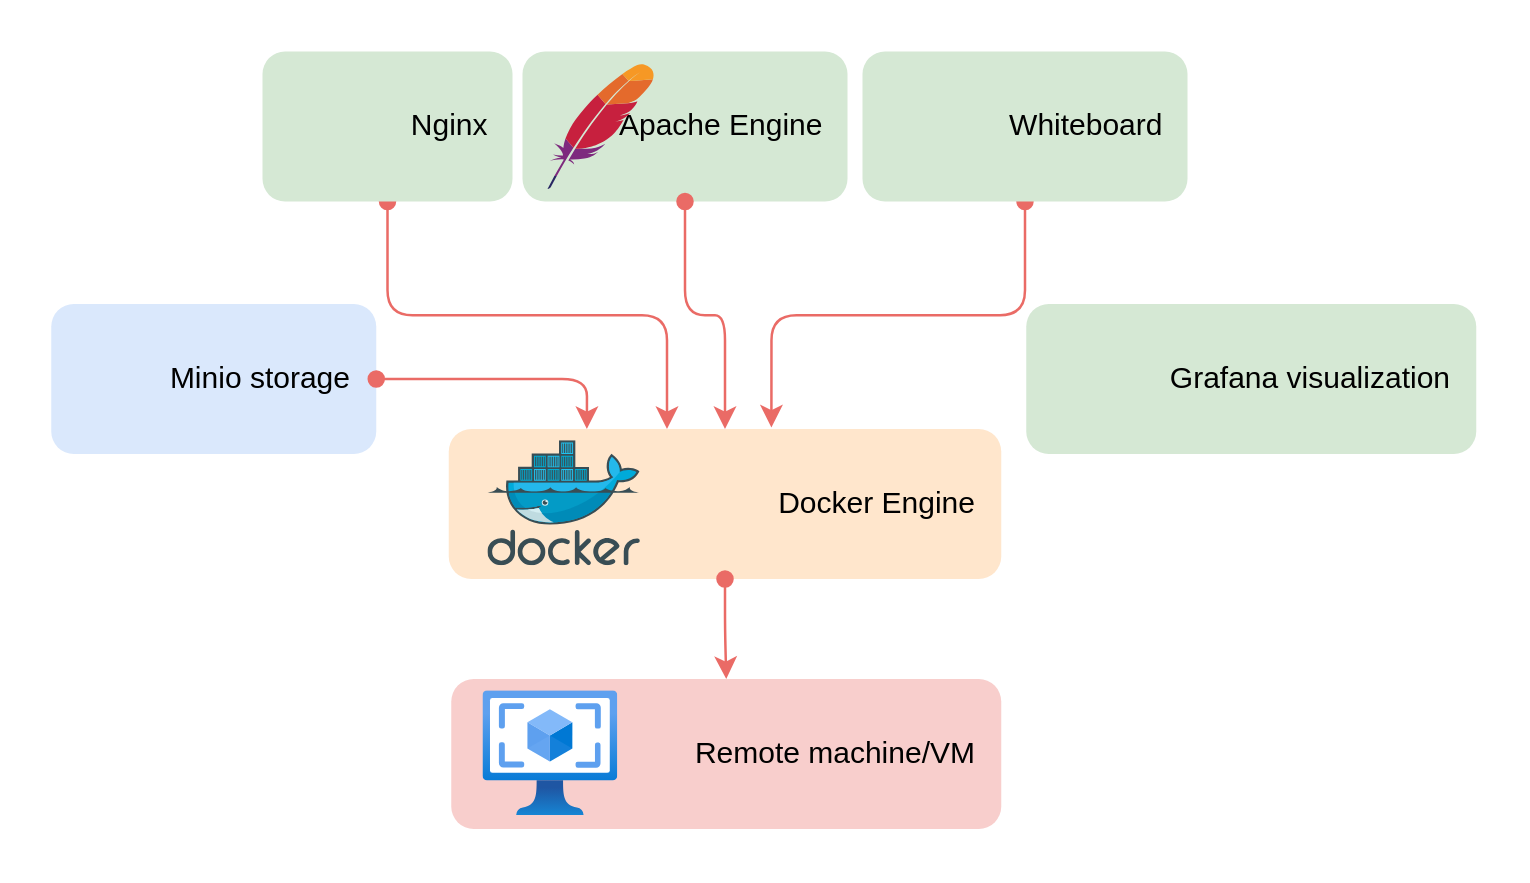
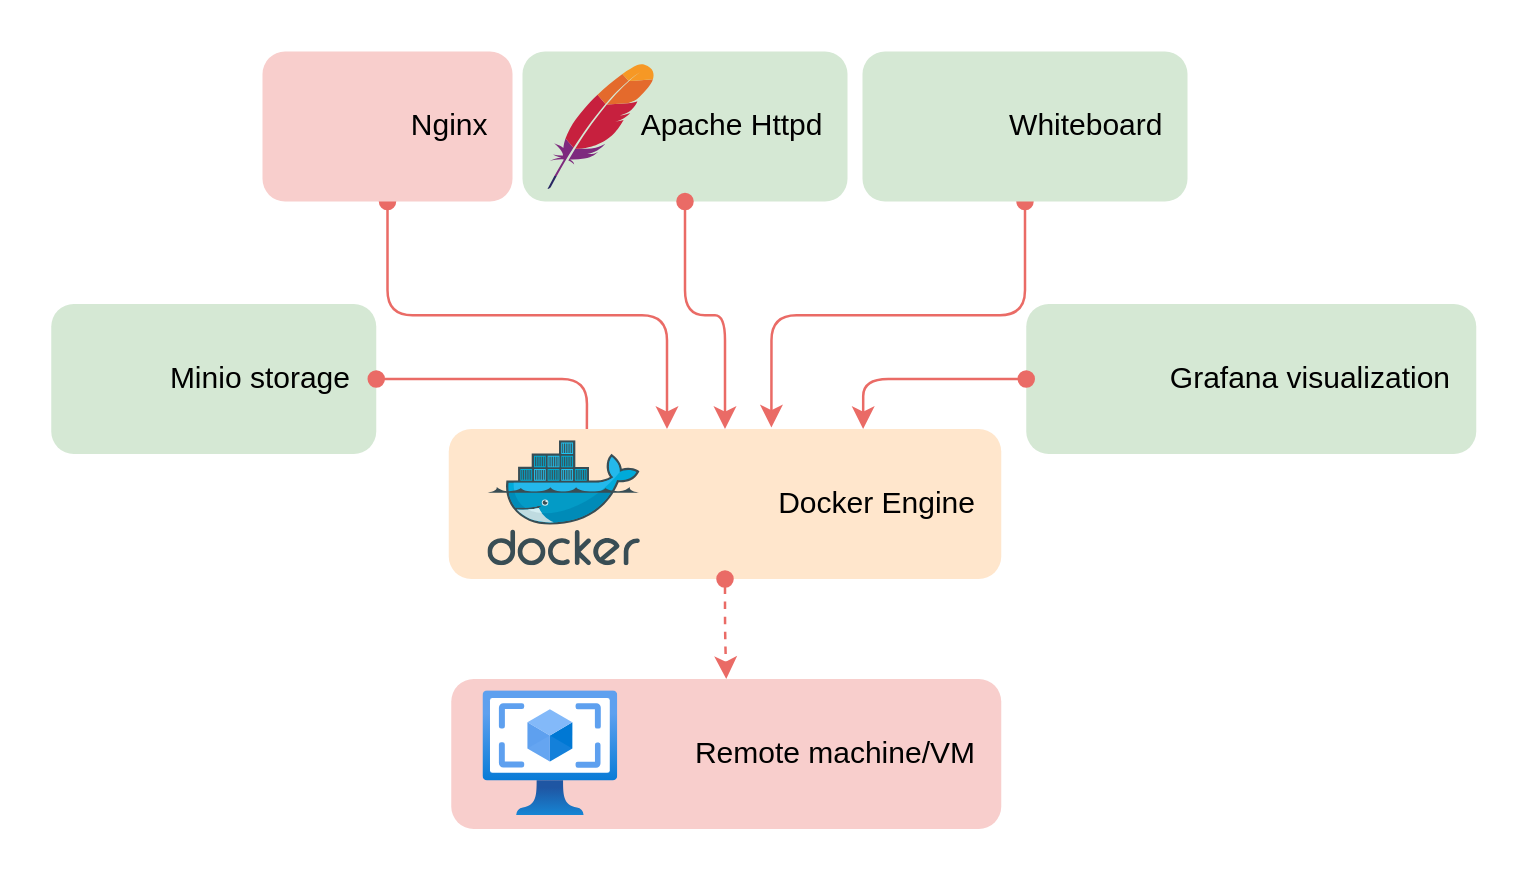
node "Nginx": fillcolor #d5e8d4 -> #f8cecc
node "Apache Engine": label "Apache Engine" -> "Apache Httpd"
node "Minio storage": fillcolor #dae8fc -> #d5e8d4
edge "Grafana visualization" -- "Docker Engine": added
edge "Minio storage" -- "Docker Engine": arrowhead classic -> none
edge "Docker Engine" -- "Remote machine/VM": style solid -> dashed
